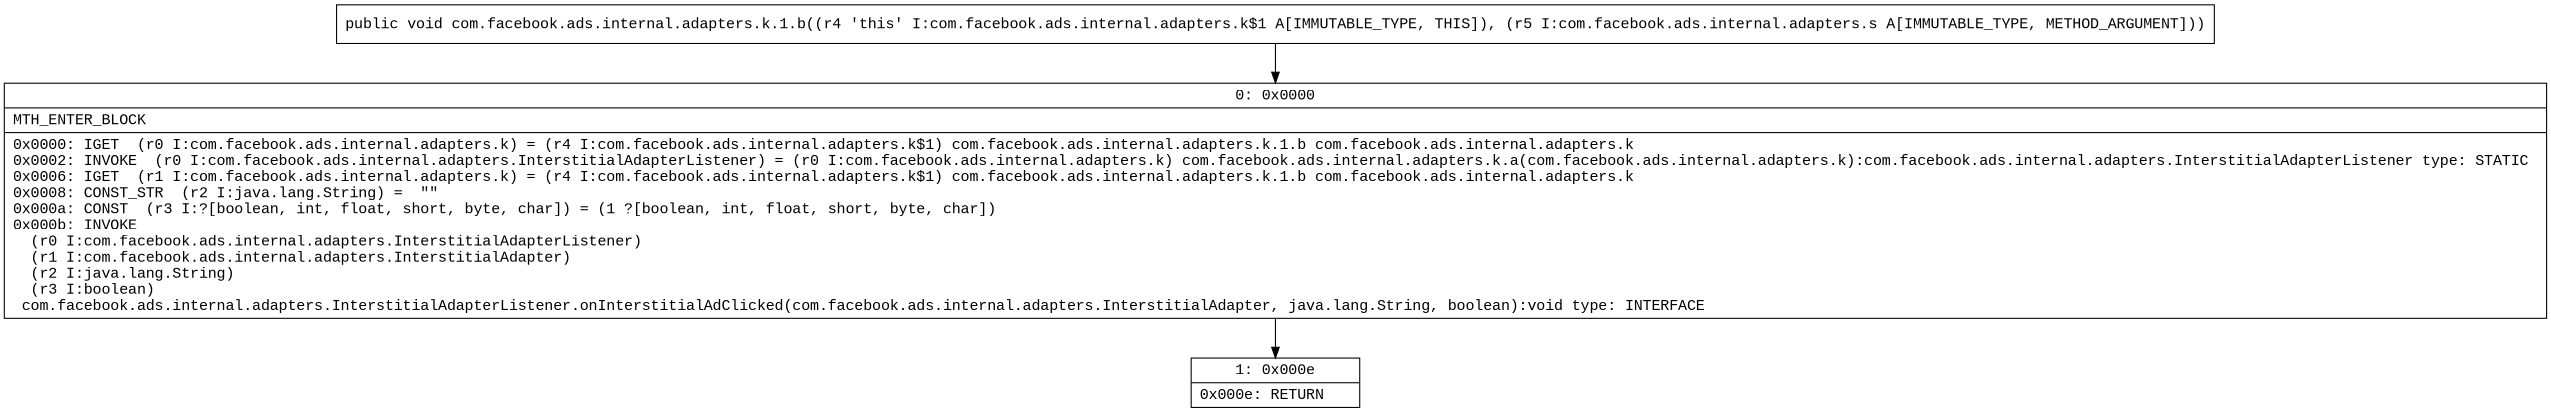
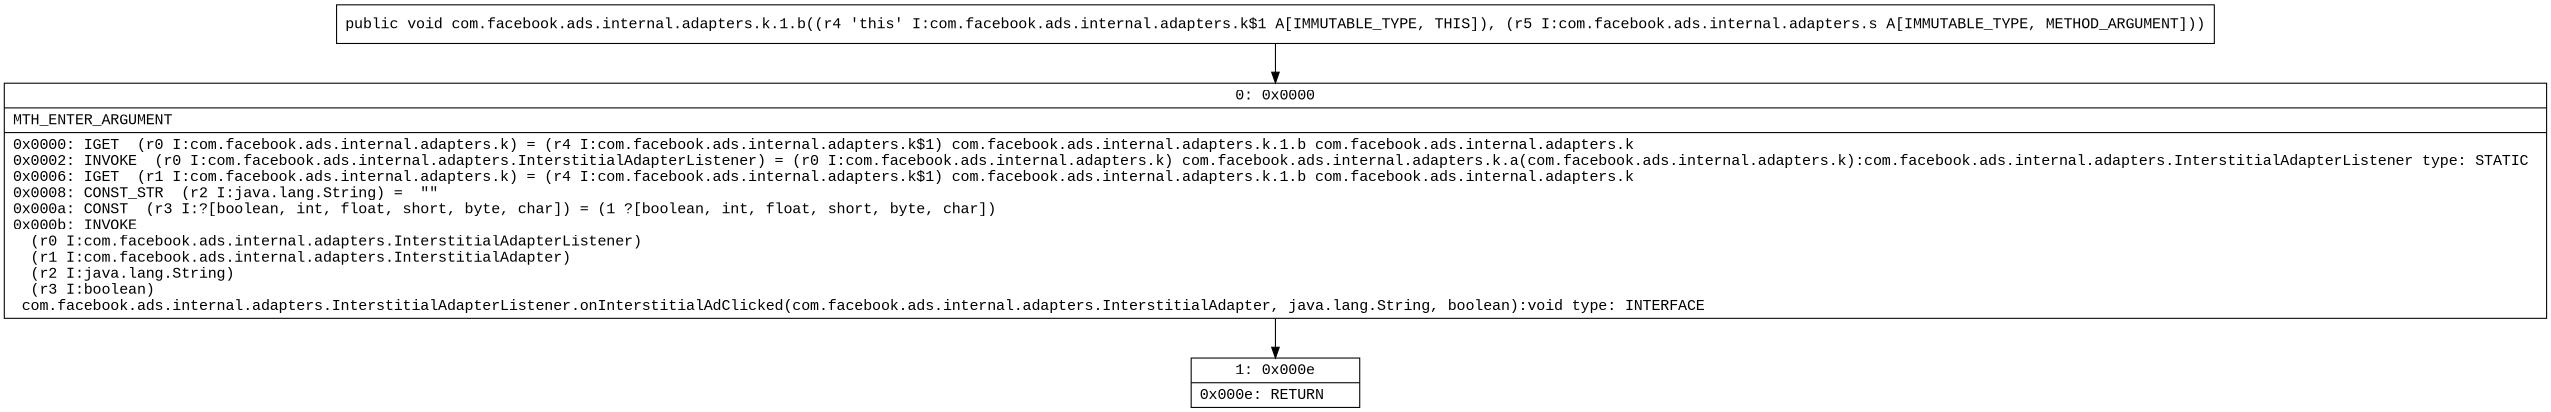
node "0: 0x0000": text "MTH_ENTER_BLOCK" -> "MTH_ENTER_ARGUMENT"
